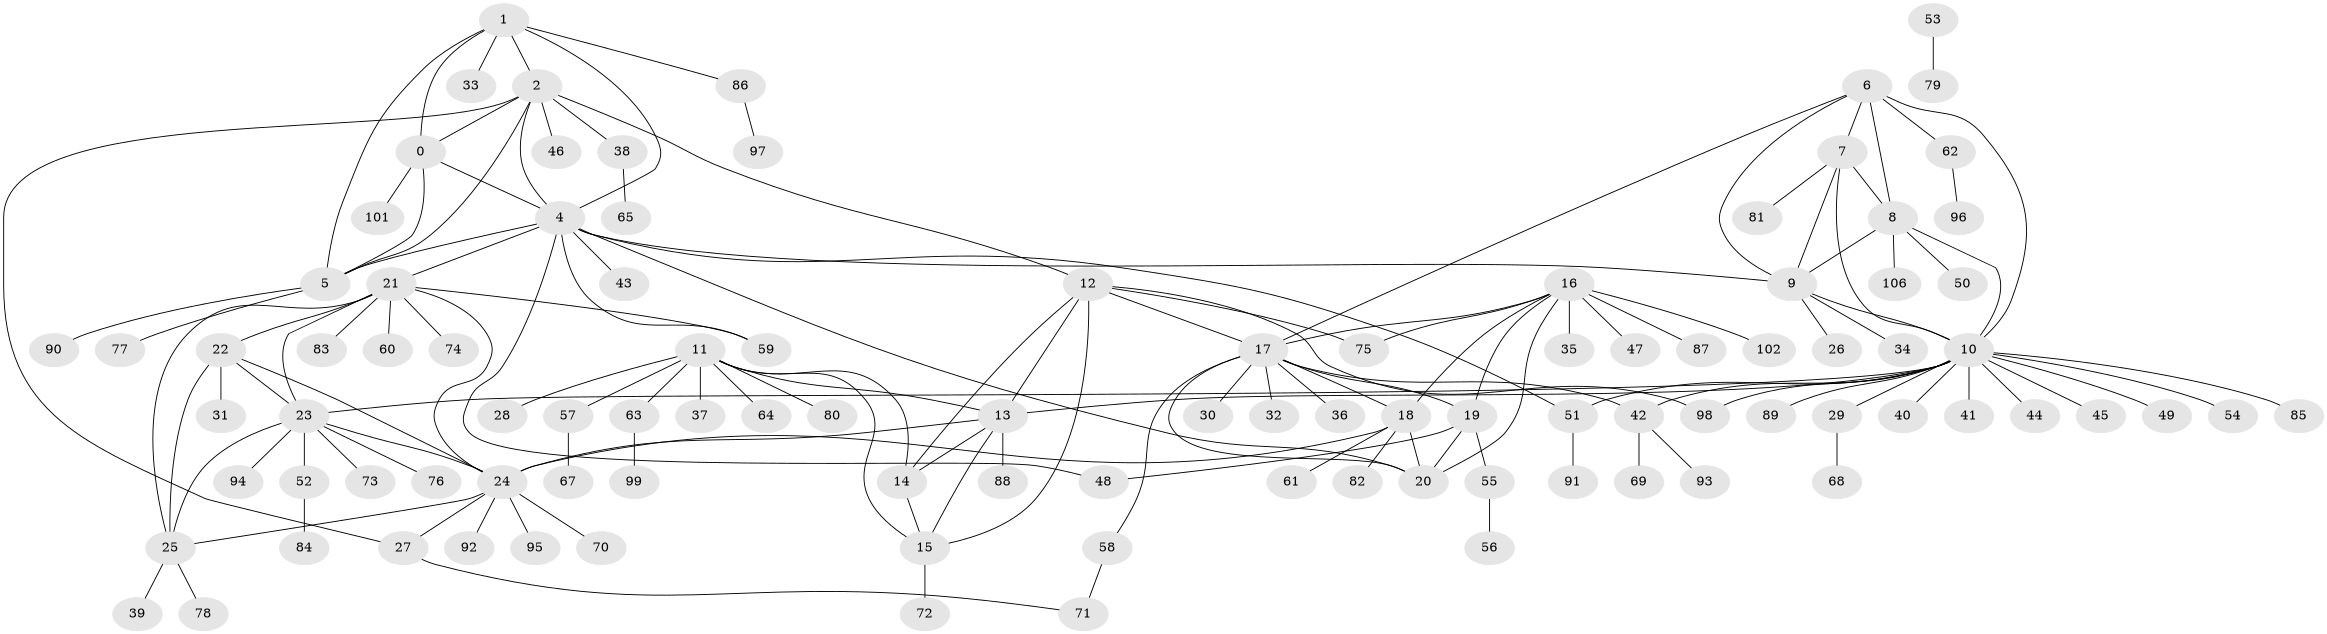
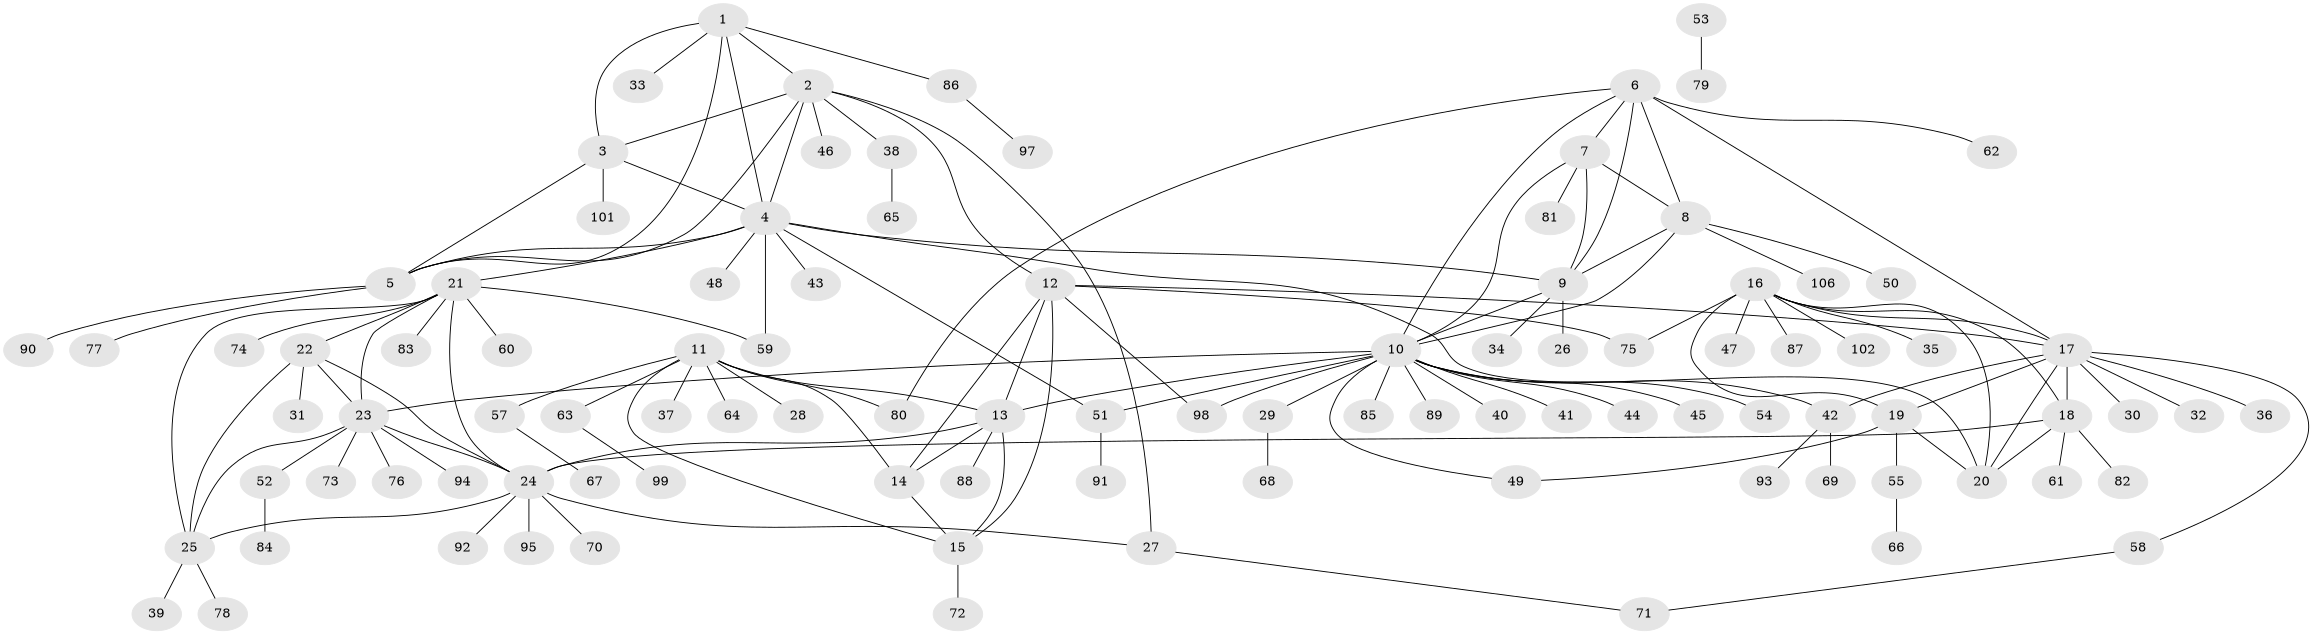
node "0": label "0" -> "3"
edge "6" -- "80": added
node "96": removed
edge "19" -- "48": now "19" -- "49"
node "56": label "56" -> "66"
